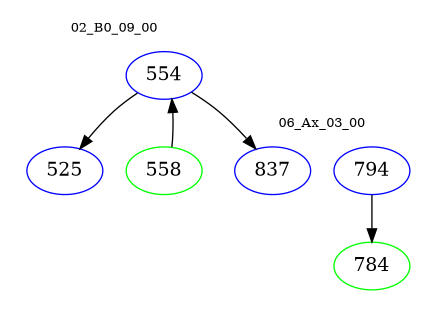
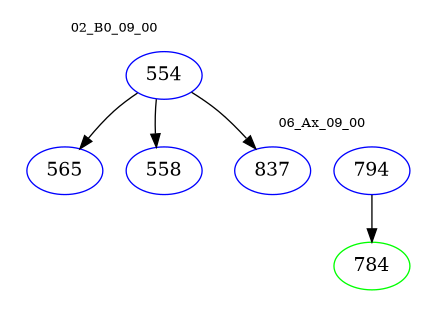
cluster "06_Ax_03_00": label "06_Ax_03_00" -> "06_Ax_09_00"
edge "558" -> "554": reversed
node "525": label "525" -> "565"
node "558": color green -> blue
